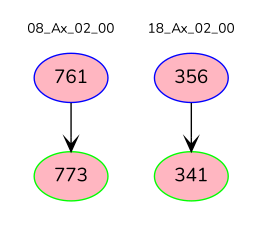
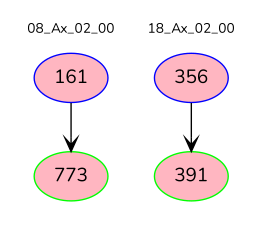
node "761": label "761" -> "161"
node "341": label "341" -> "391"
